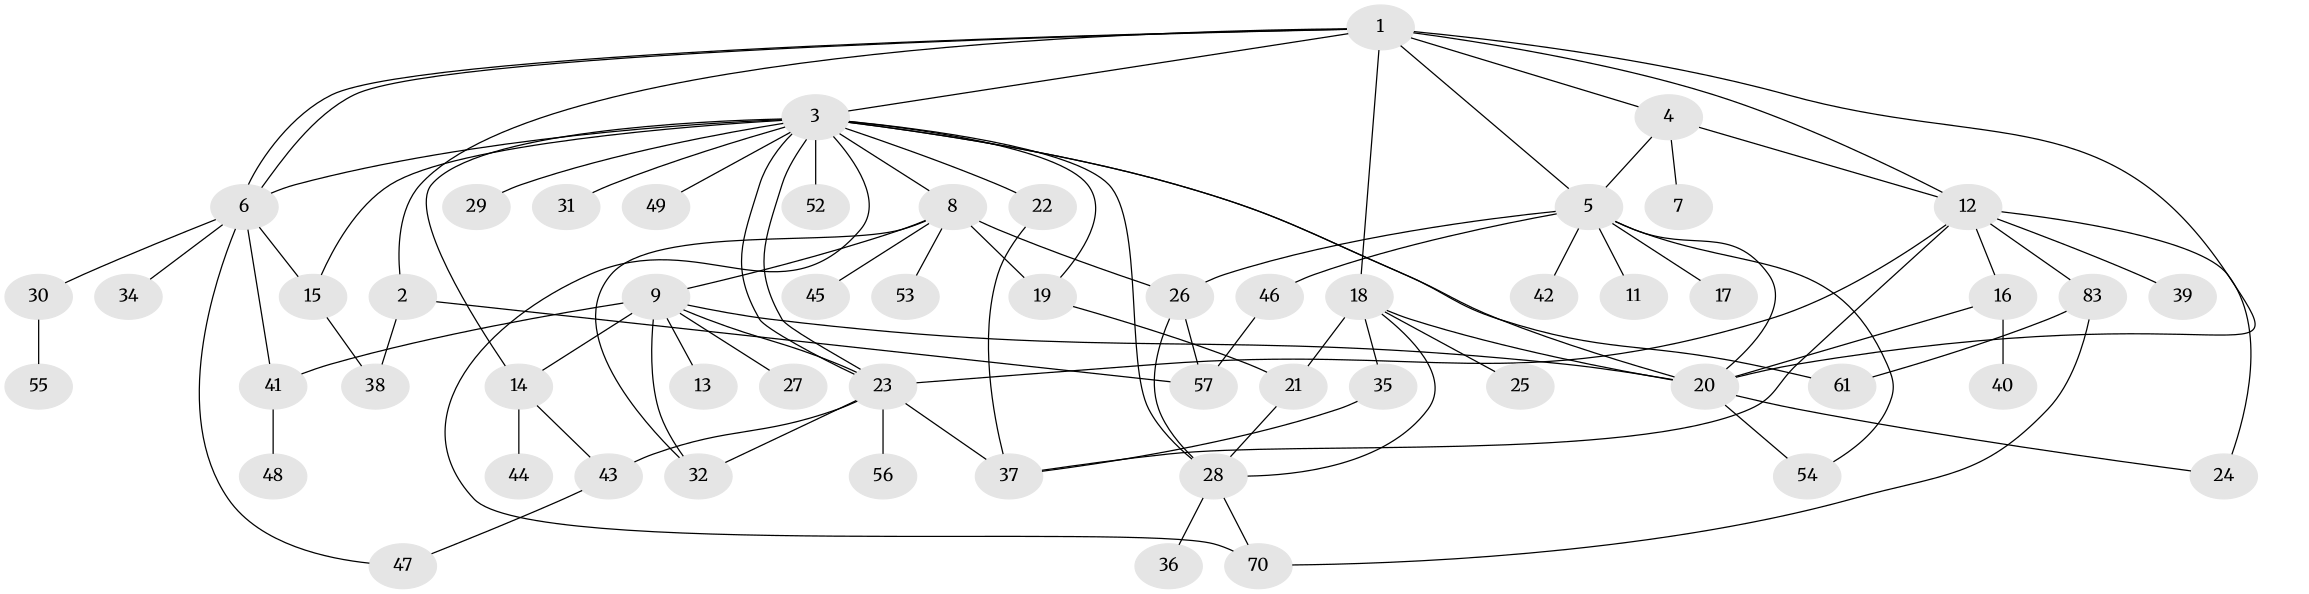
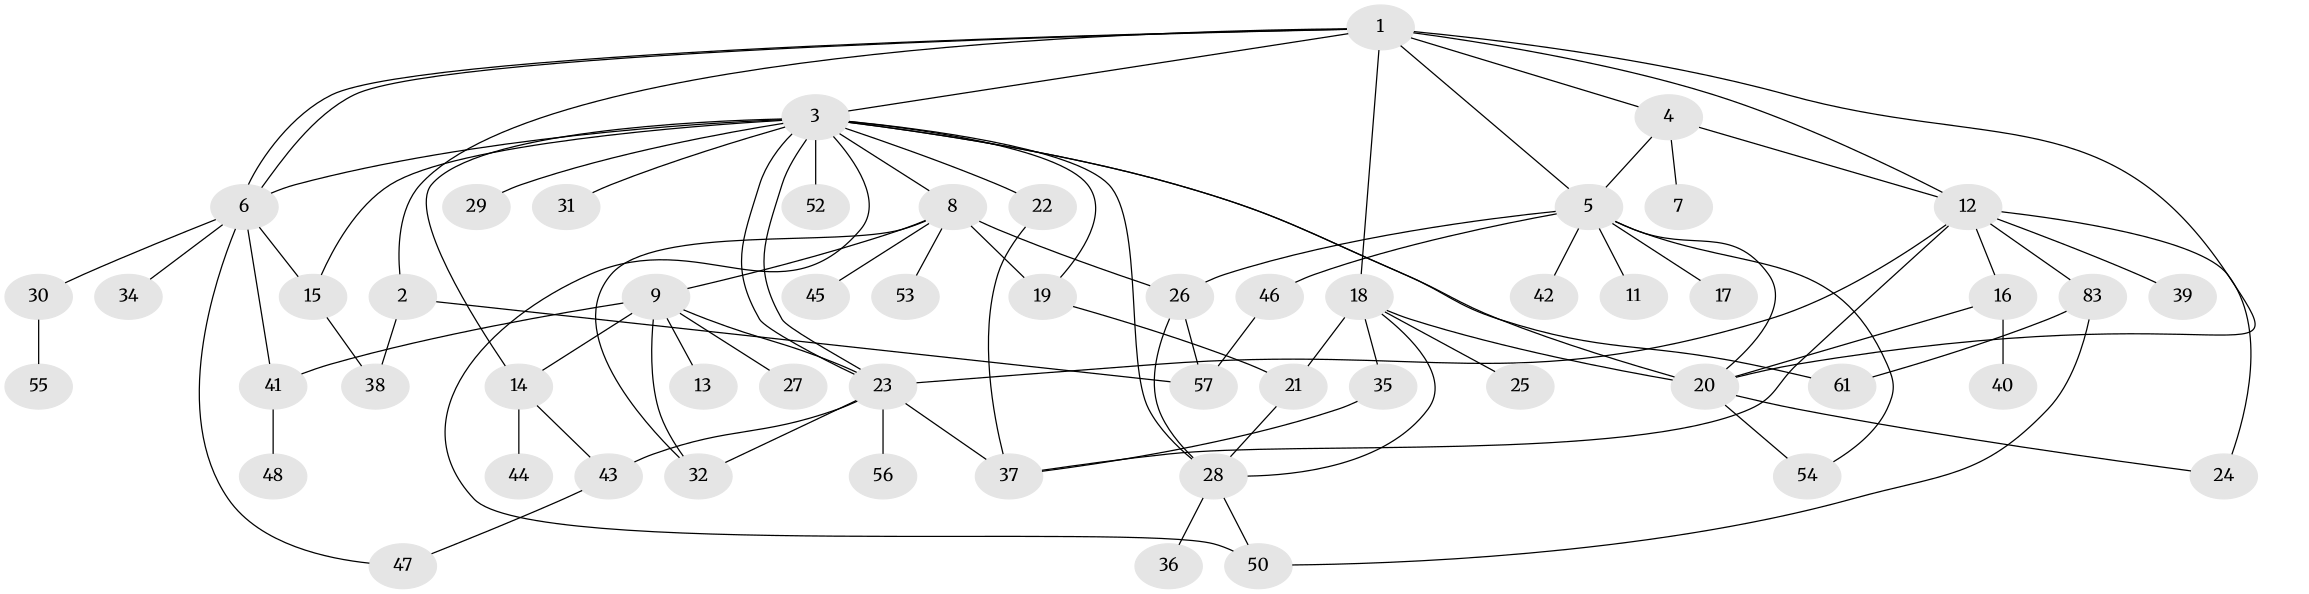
node "49": removed
edge "9" -- "20": removed
node "70": label "70" -> "50"
